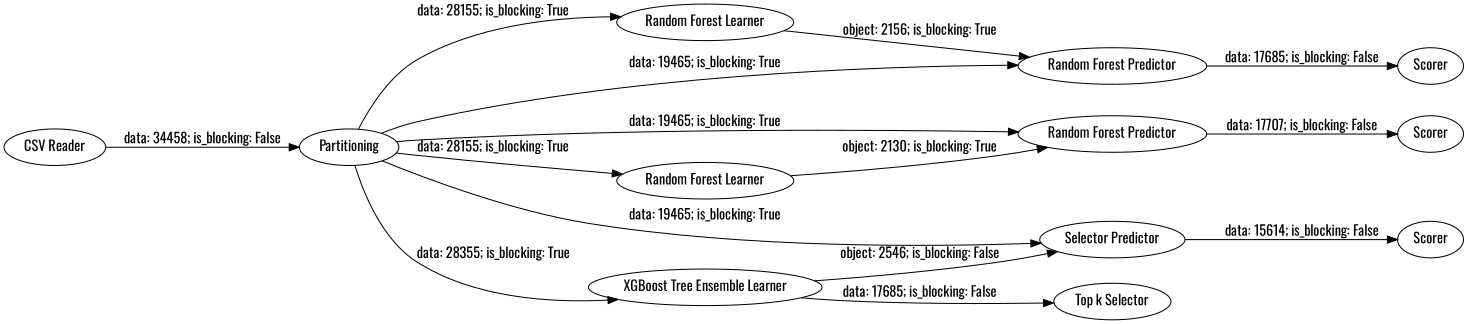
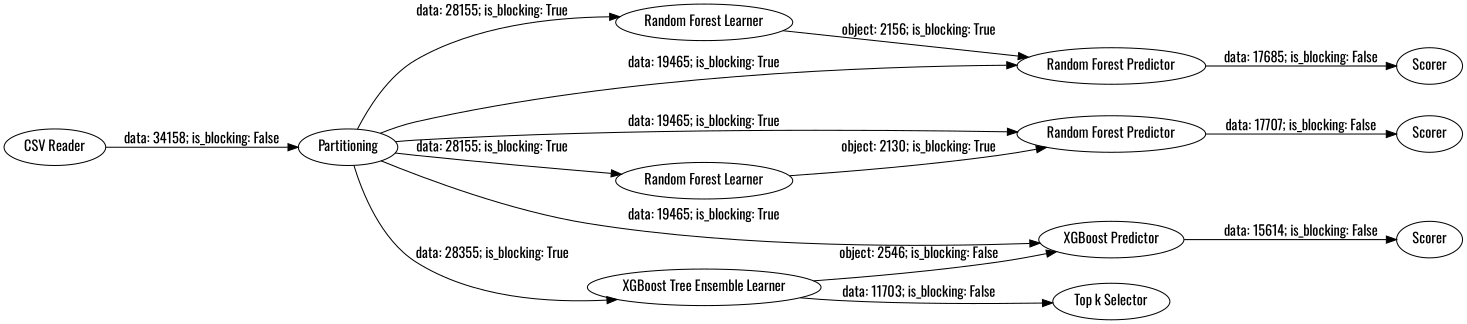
edge "CSV Reader" -> "Partitioning": label "data: 34458; is_blocking: False" -> "data: 34158; is_blocking: False"
node "Selector Predictor": label "Selector Predictor" -> "XGBoost Predictor"
edge "XGBoost Tree Ensemble Learner" -> "Top k Selector": label "data: 17685; is_blocking: False" -> "data: 11703; is_blocking: False"
